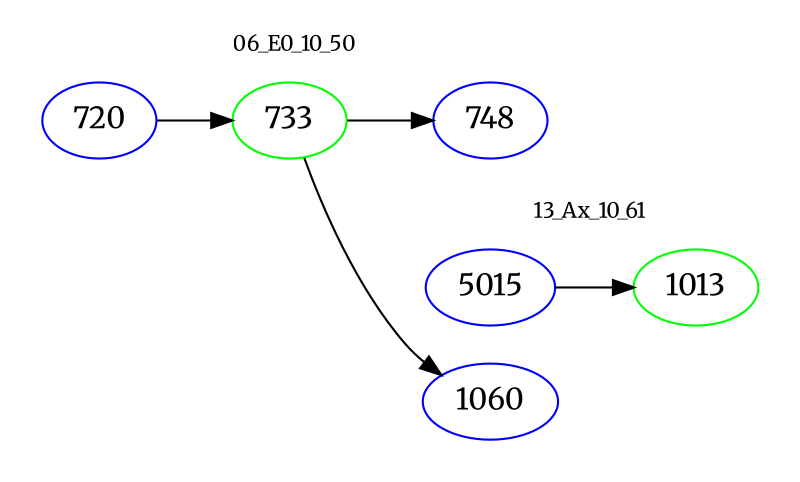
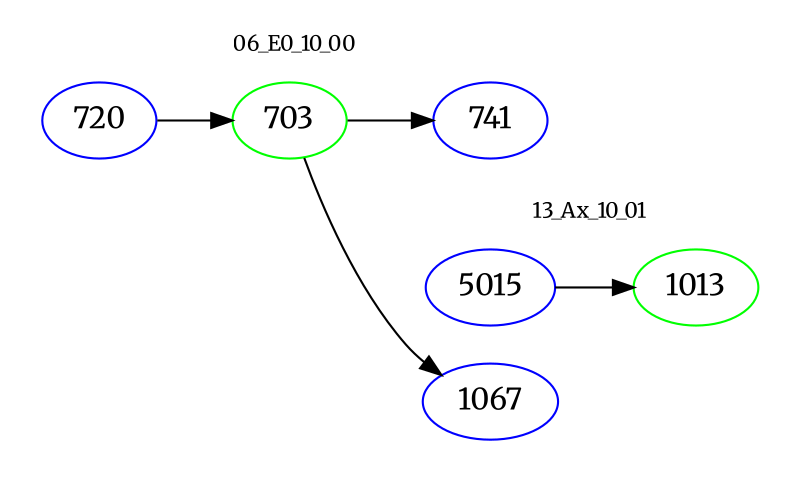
cluster "06_E0_10_50": label "06_E0_10_50" -> "06_E0_10_00"
node "733": label "733" -> "703"
node "748": label "748" -> "741"
cluster "13_Ax_10_61": label "13_Ax_10_61" -> "13_Ax_10_01"
node "1060": label "1060" -> "1067"
